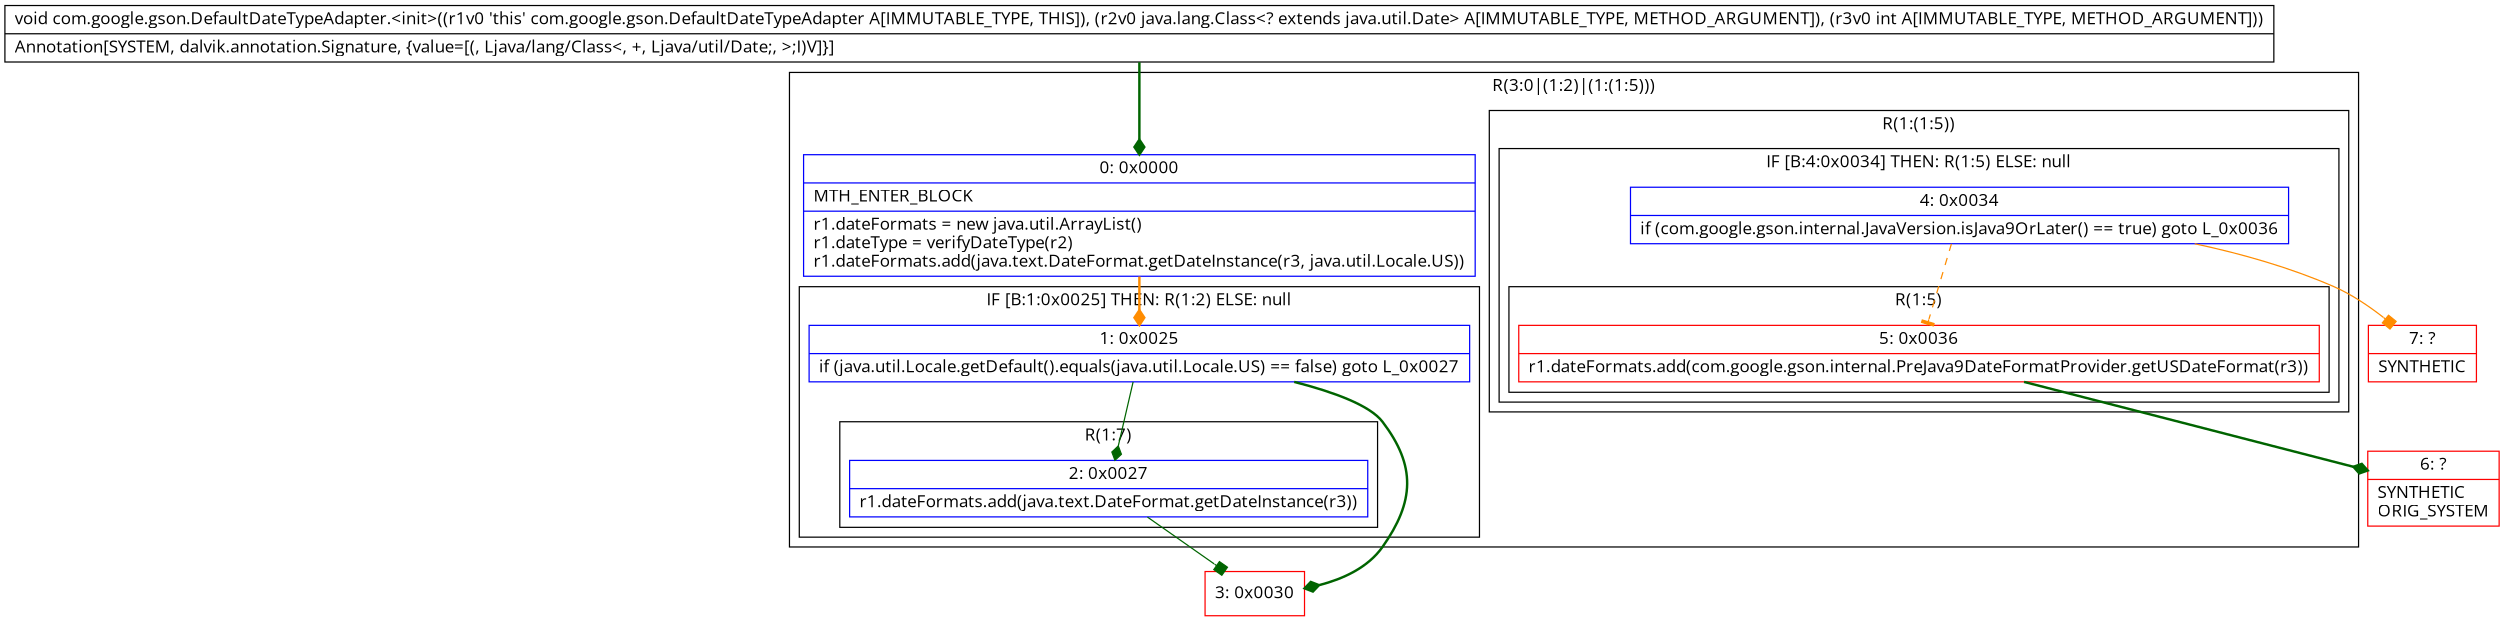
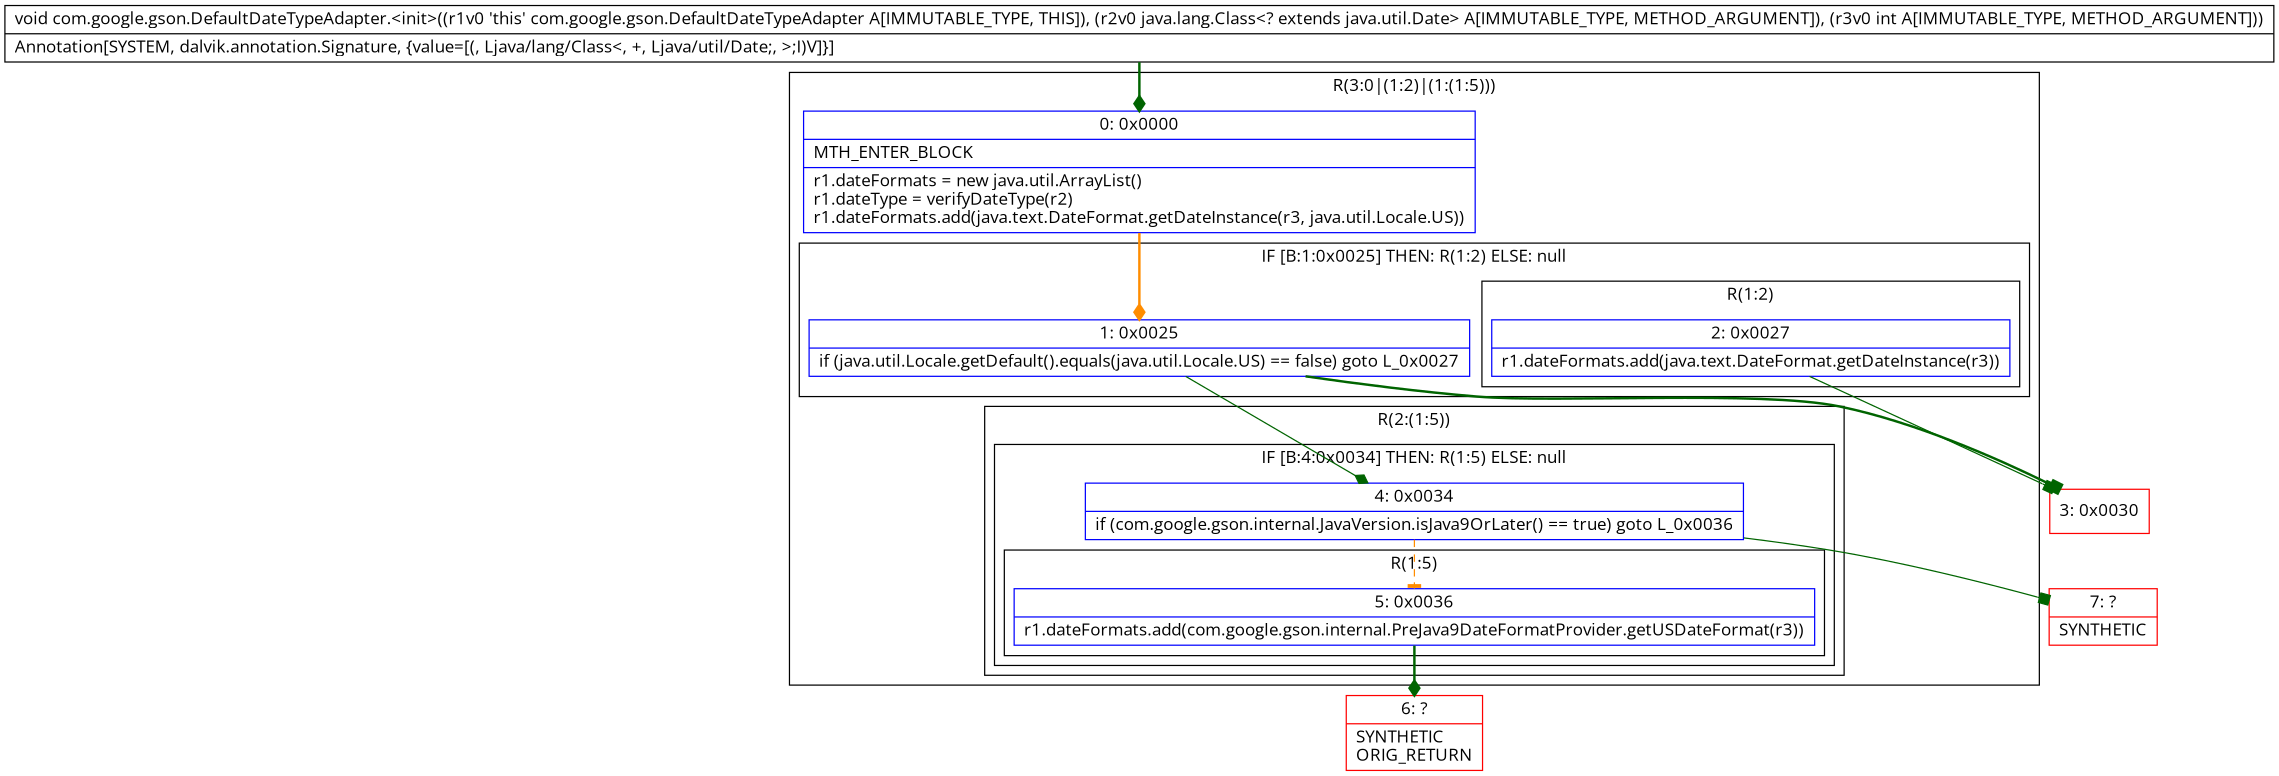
cluster "R(1:(1:5))": label "R(1:(1:5))" -> "R(2:(1:5))"
edge "4: 0x0034" -> "7: ?": color darkorange -> darkgreen
node "5: 0x0036": color red -> blue
edge "1: 0x0025" -> "2: 0x0027": now "1: 0x0025" -> "4: 0x0034"
cluster "R(1:7)": label "R(1:7)" -> "R(1:2)"
edge "1: 0x0025" -> "3: 0x0030": arrowhead diamond -> box
node "6: ?": text "ORIG_SYSTEM" -> "ORIG_RETURN"
